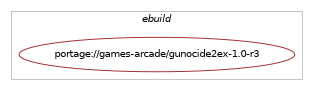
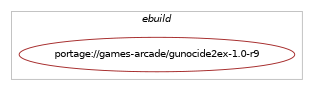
node "portage://games-arcade/gunocide2ex-1.0-r3": label "portage://games-arcade/gunocide2ex-1.0-r3" -> "portage://games-arcade/gunocide2ex-1.0-r9"
